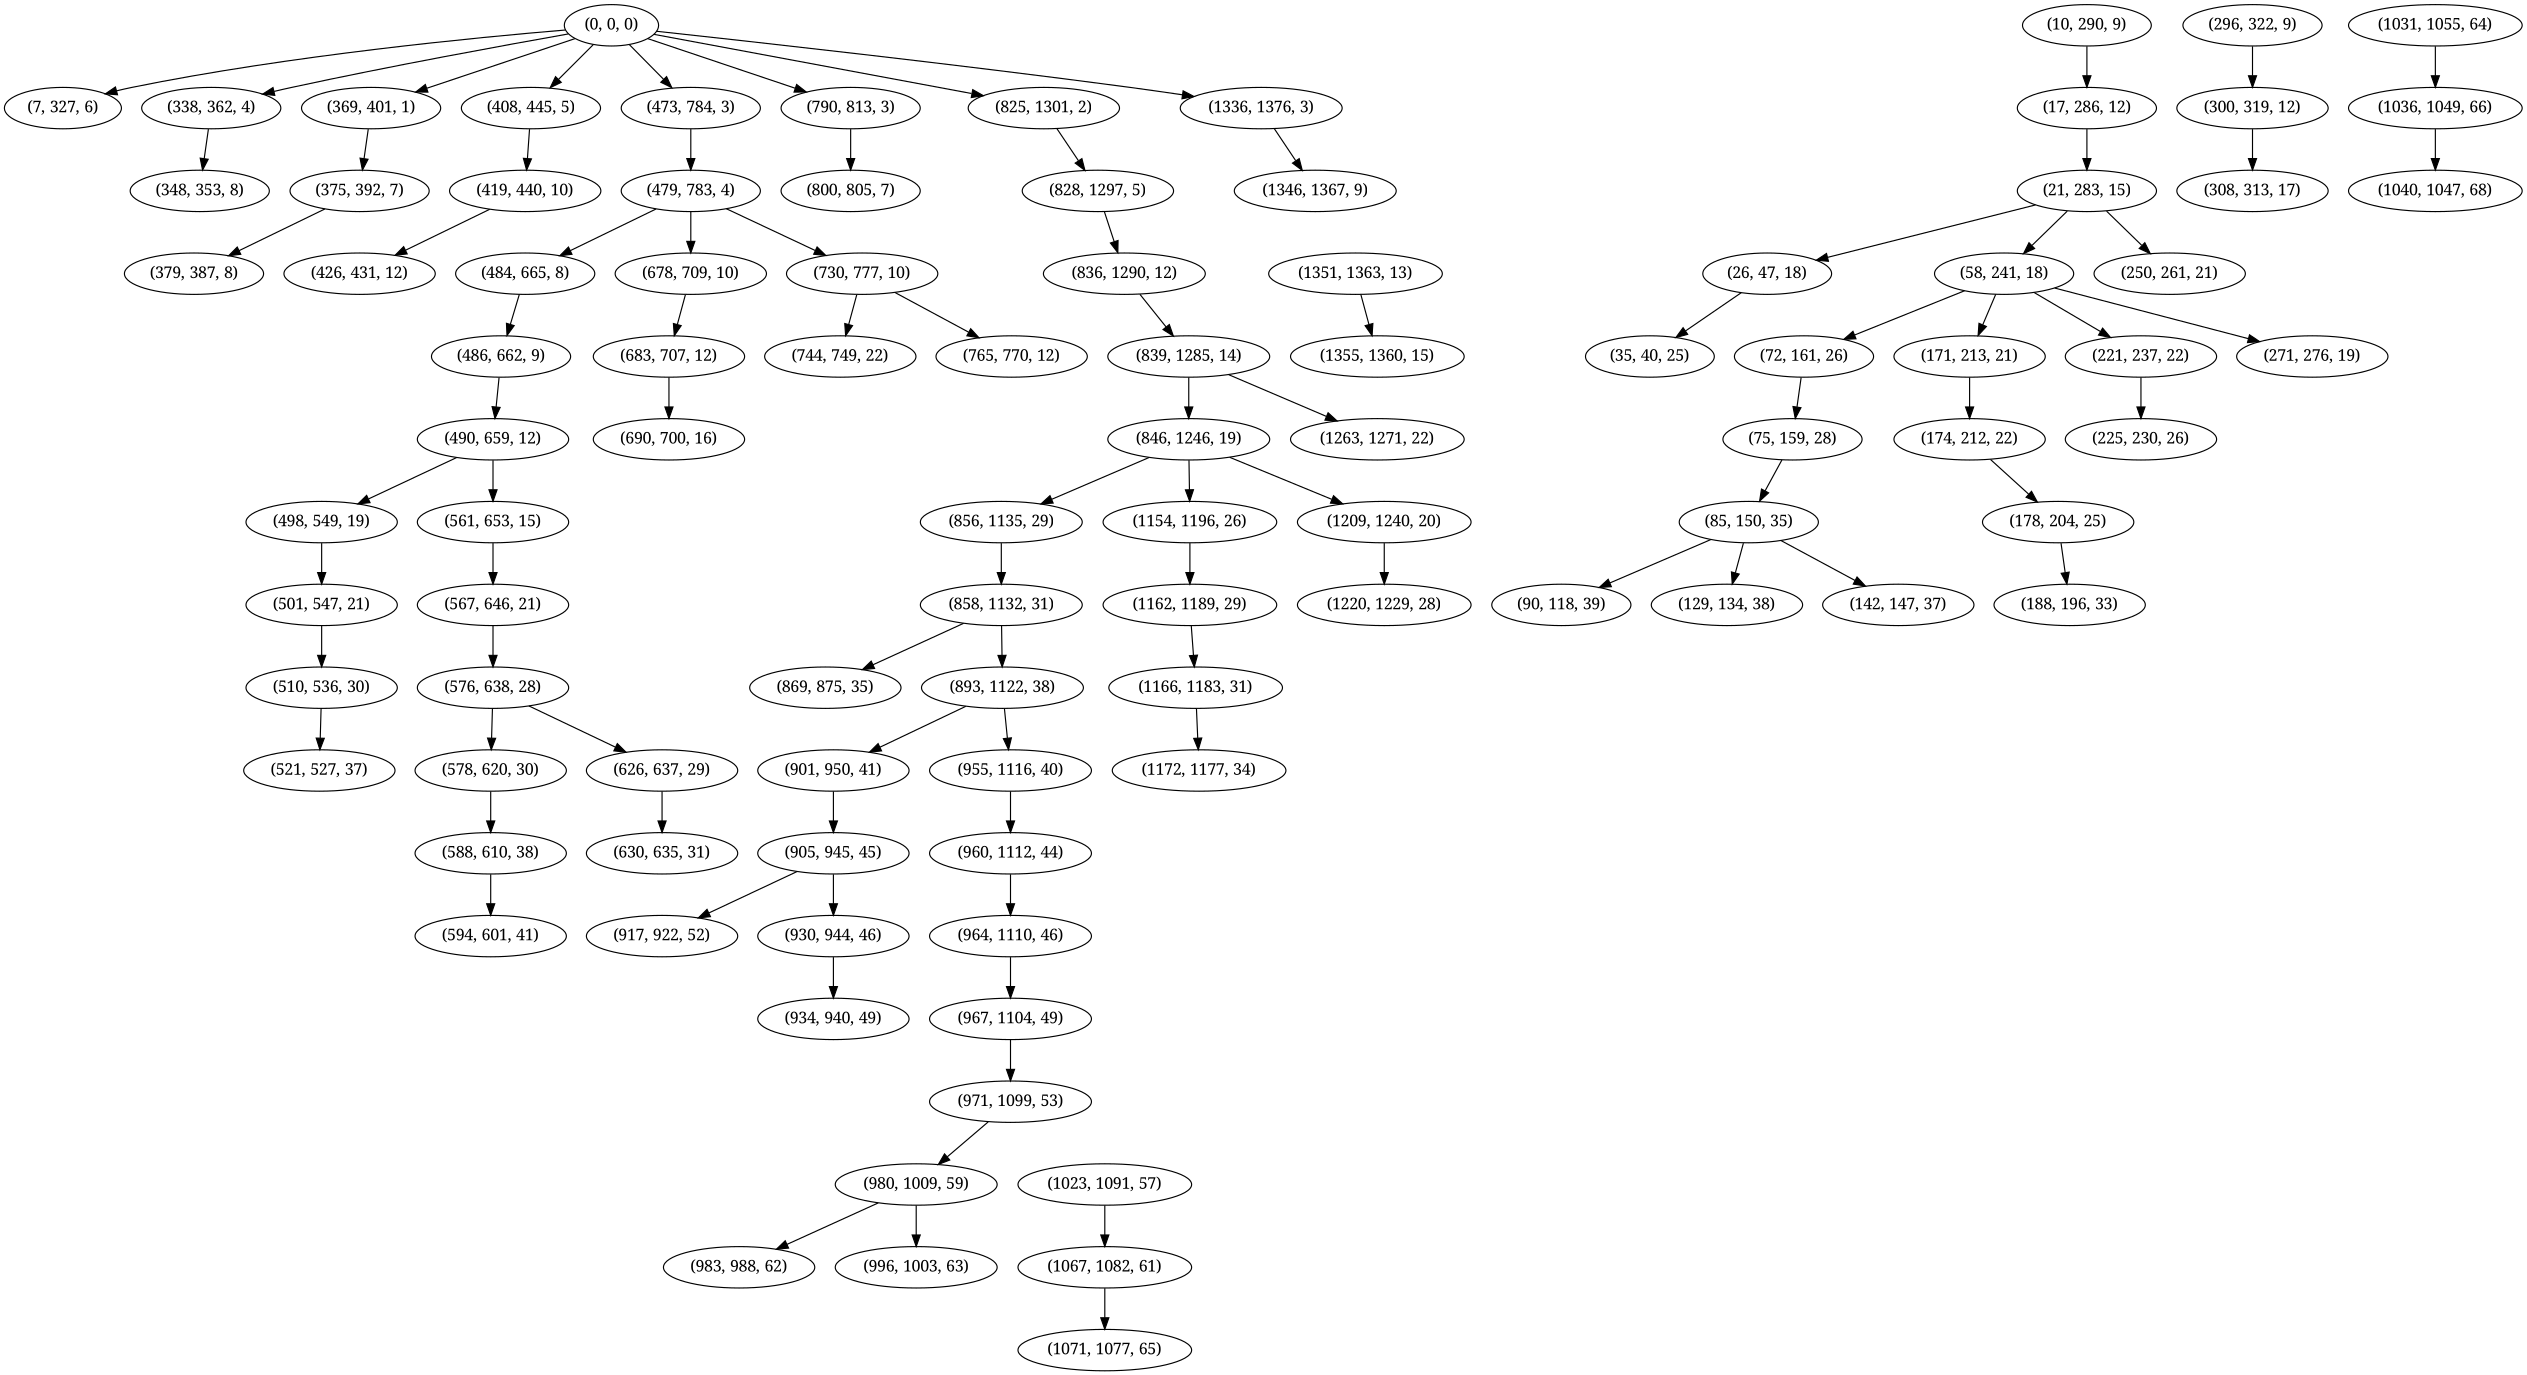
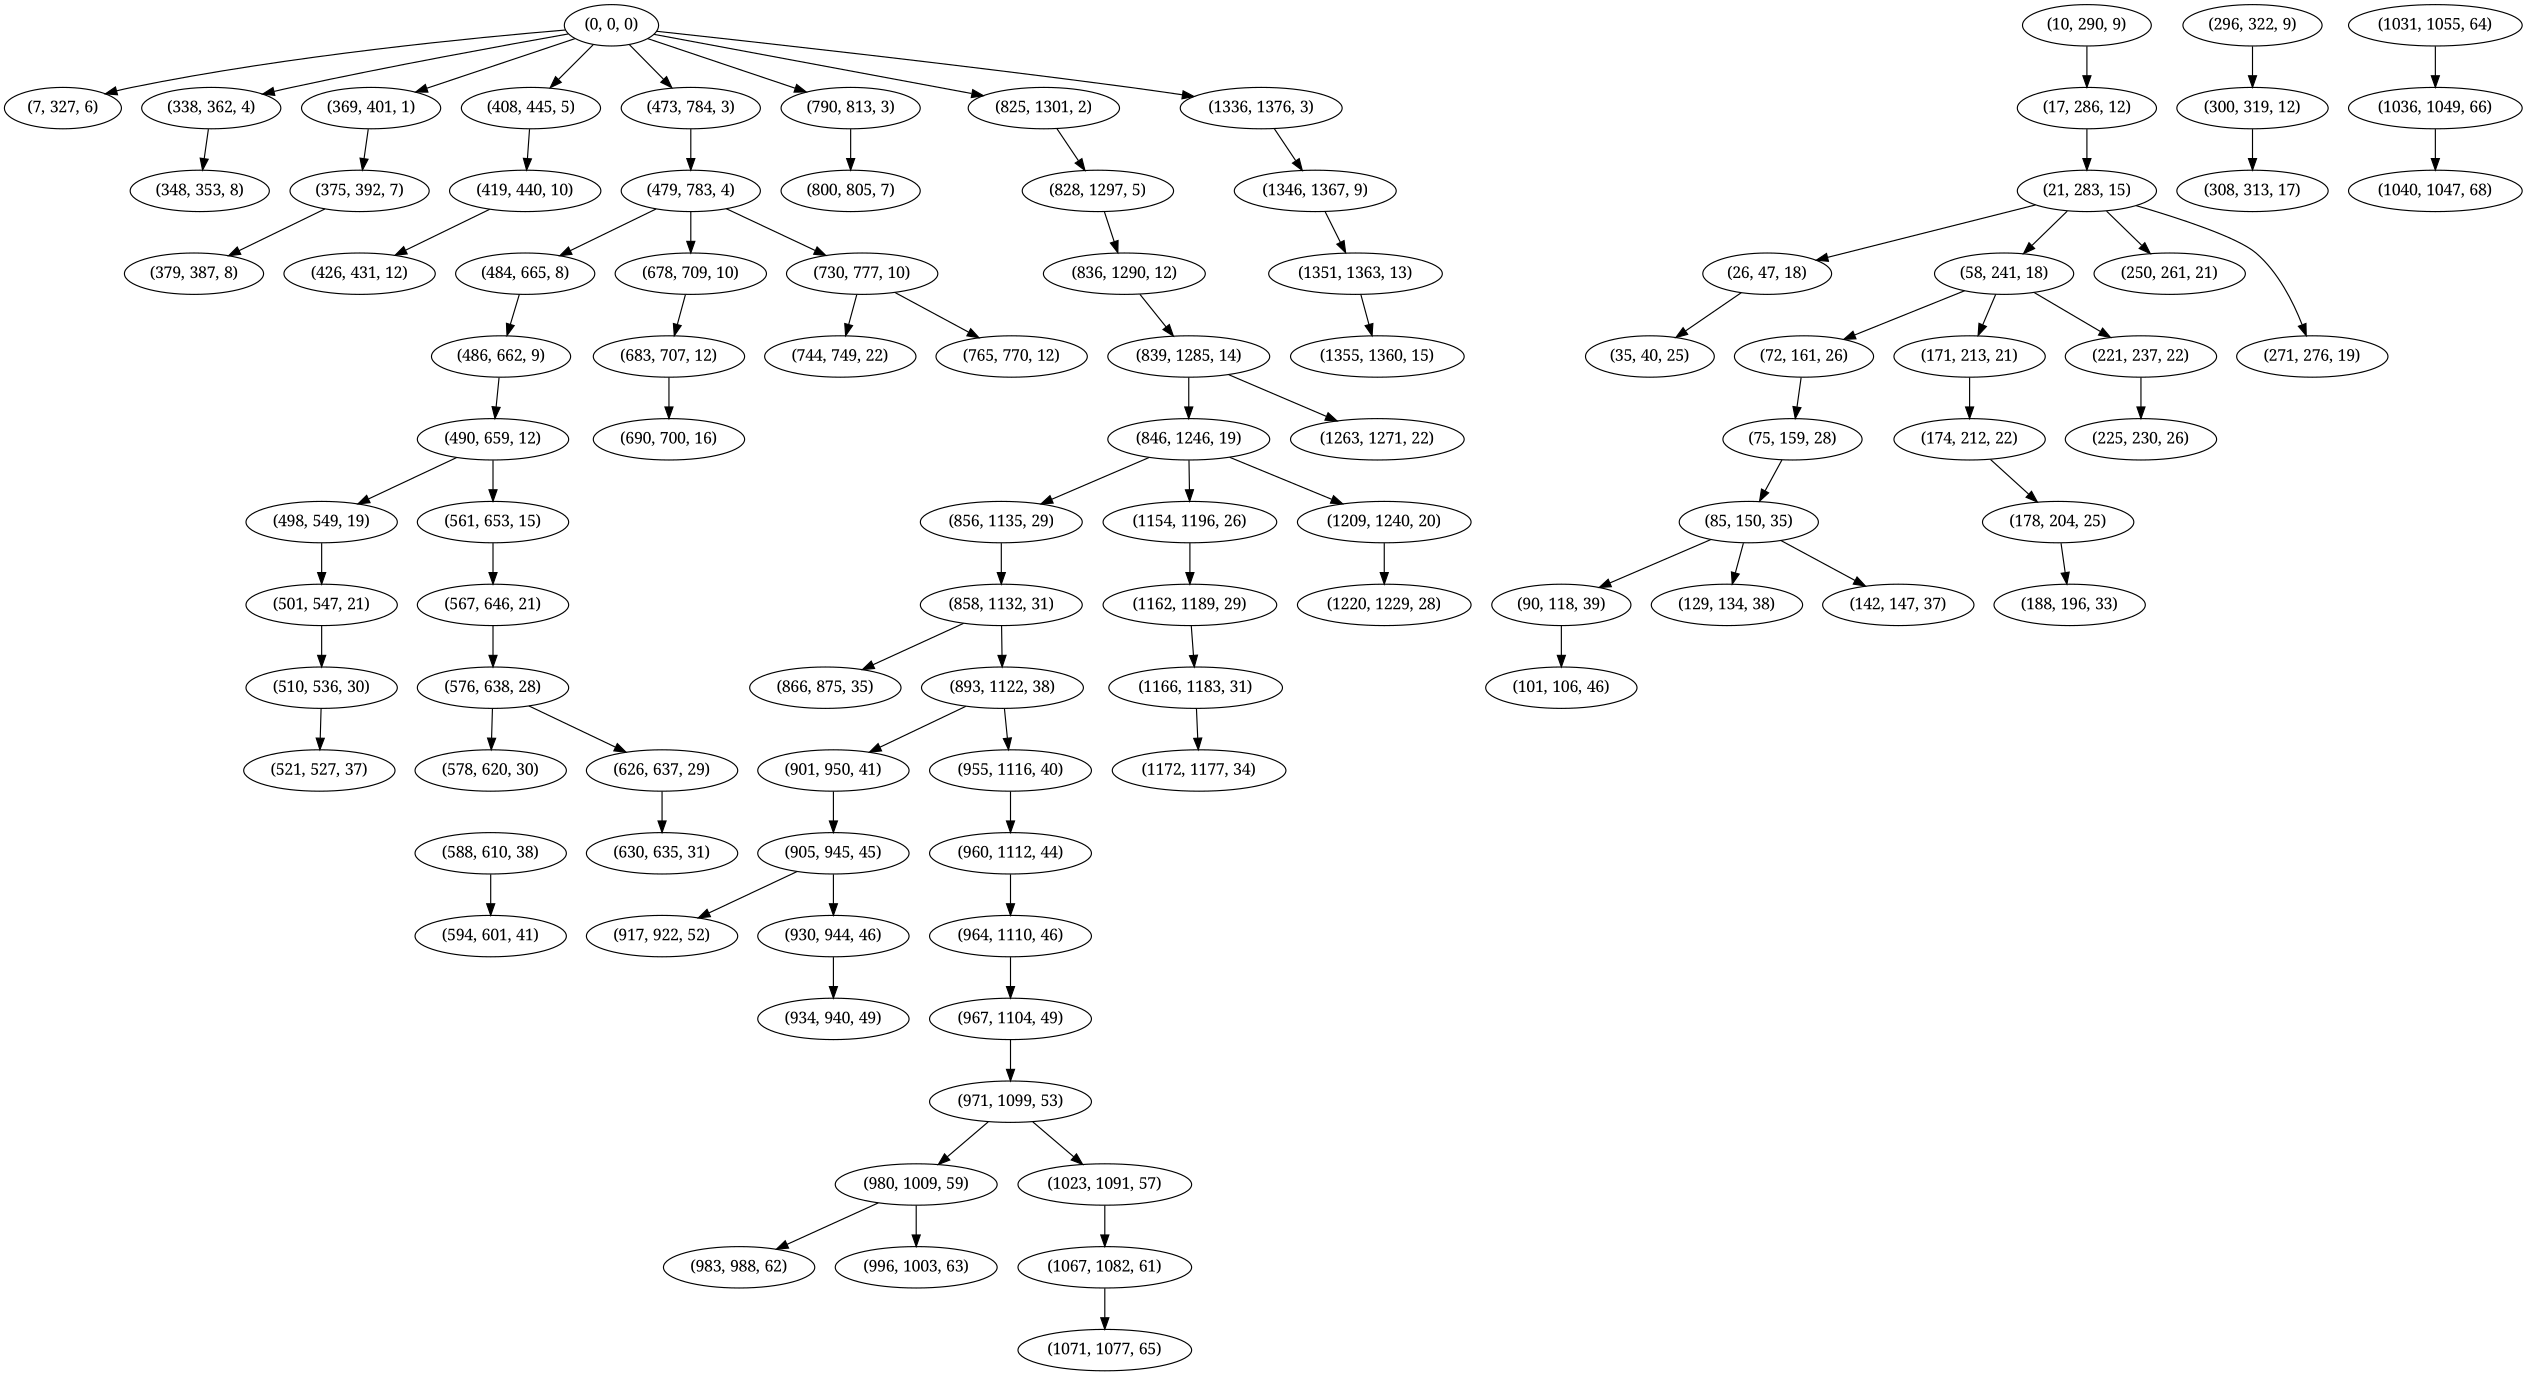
edge "(1346, 1367, 9)" -> "(1351, 1363, 13)": added
edge "(58, 241, 18)" -> "(271, 276, 19)": now "(21, 283, 15)" -> "(271, 276, 19)"
node "(869, 875, 35)": label "(869, 875, 35)" -> "(866, 875, 35)"
node "(101, 106, 46)": added
edge "(578, 620, 30)" -> "(588, 610, 38)": removed
edge "(971, 1099, 53)" -> "(1023, 1091, 57)": added
